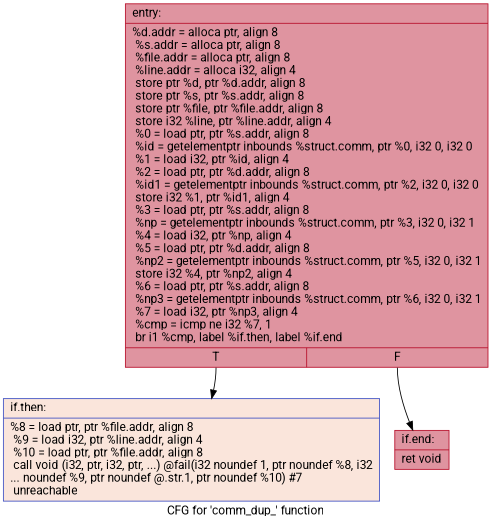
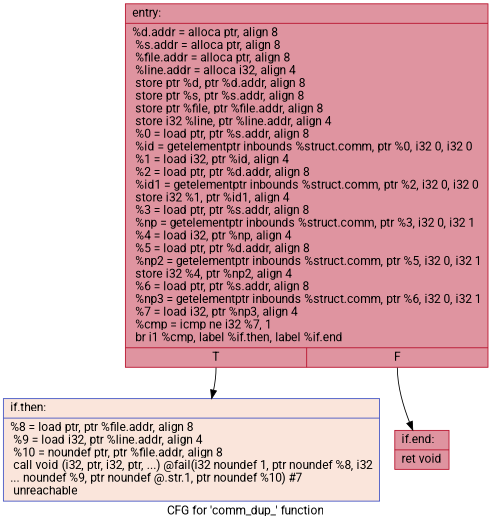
node "if.then:": text "%10 = load ptr, ptr %file.addr, align 8" -> "%10 = noundef ptr, ptr %file.addr, align 8"
